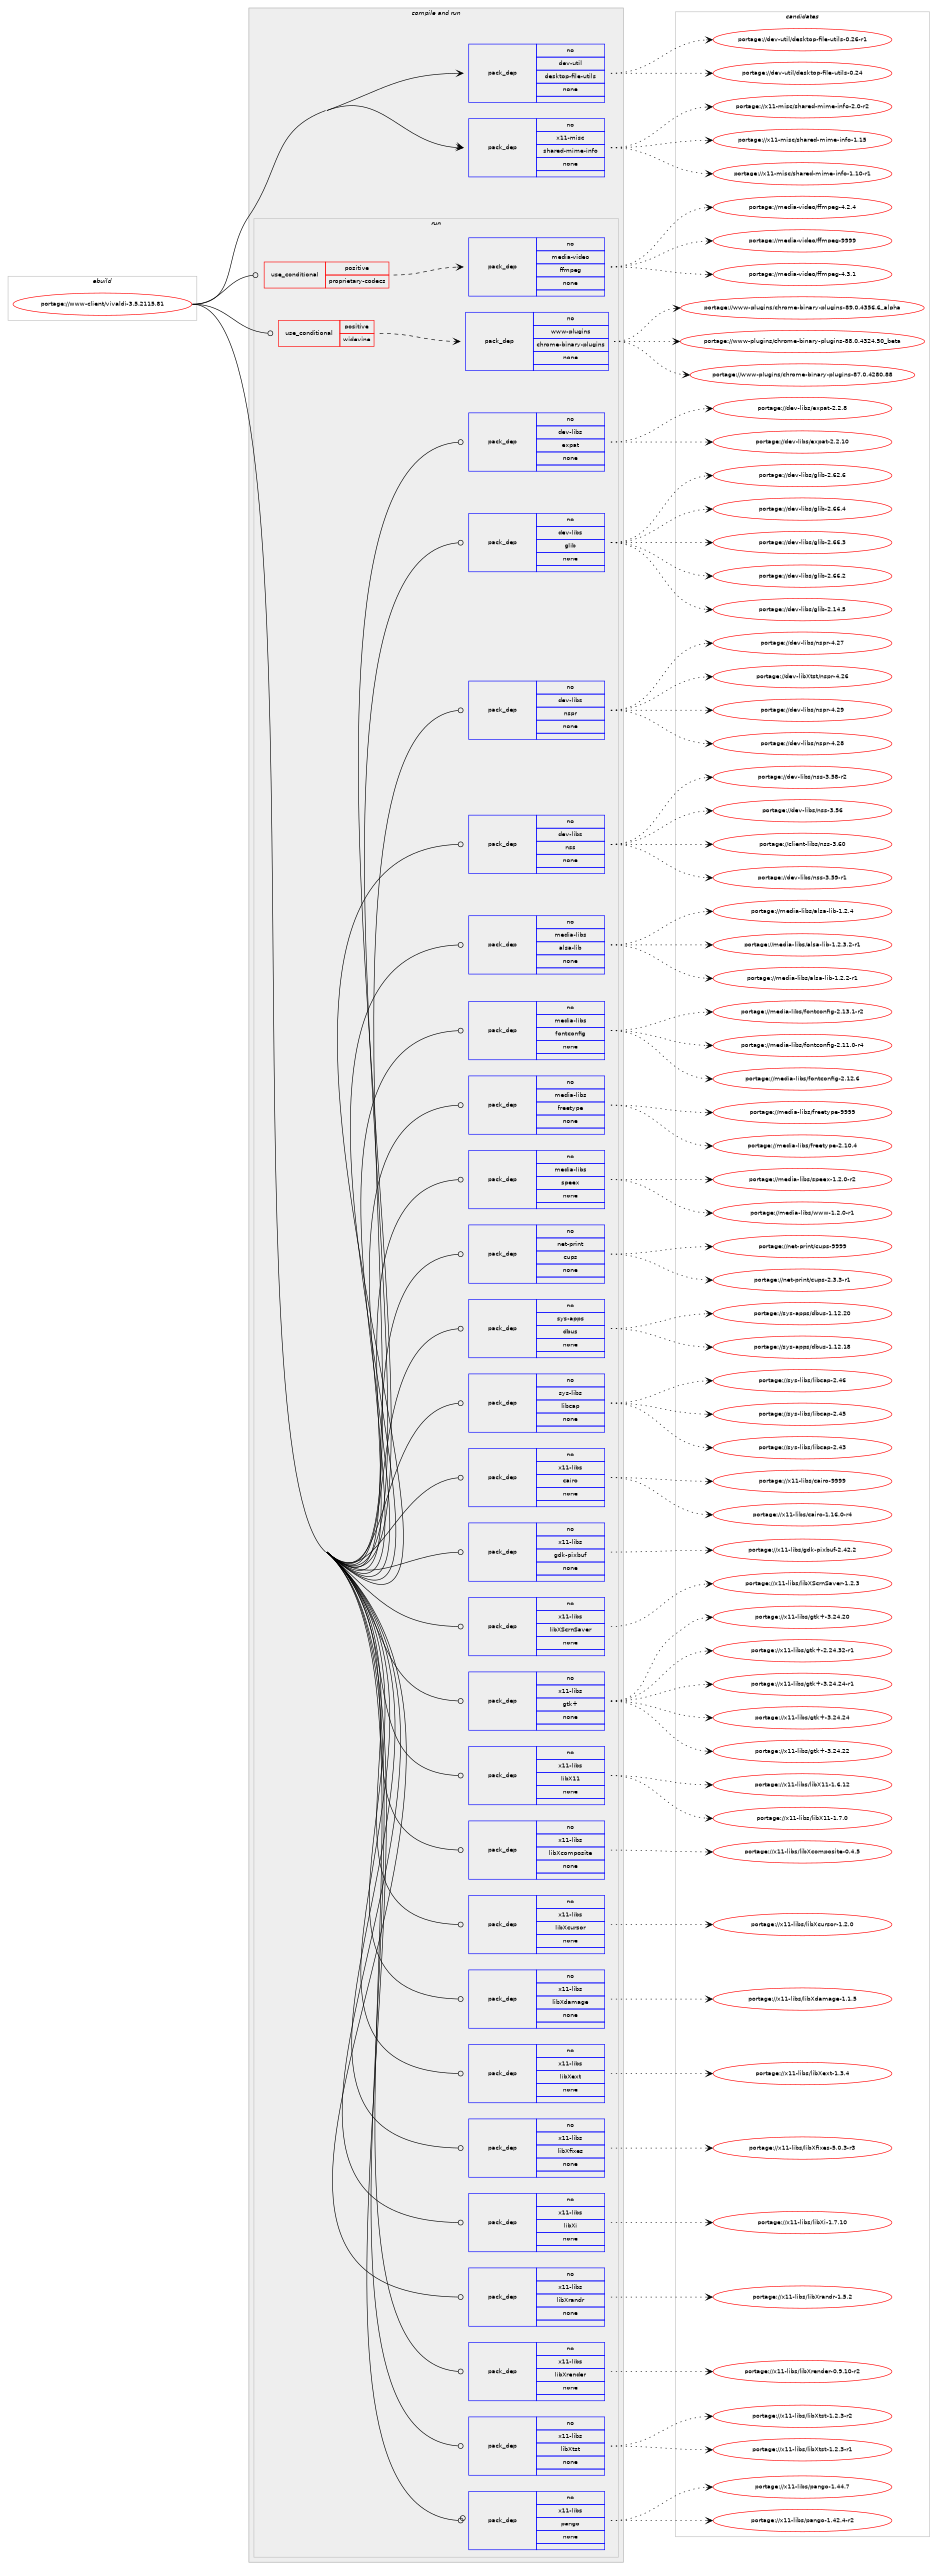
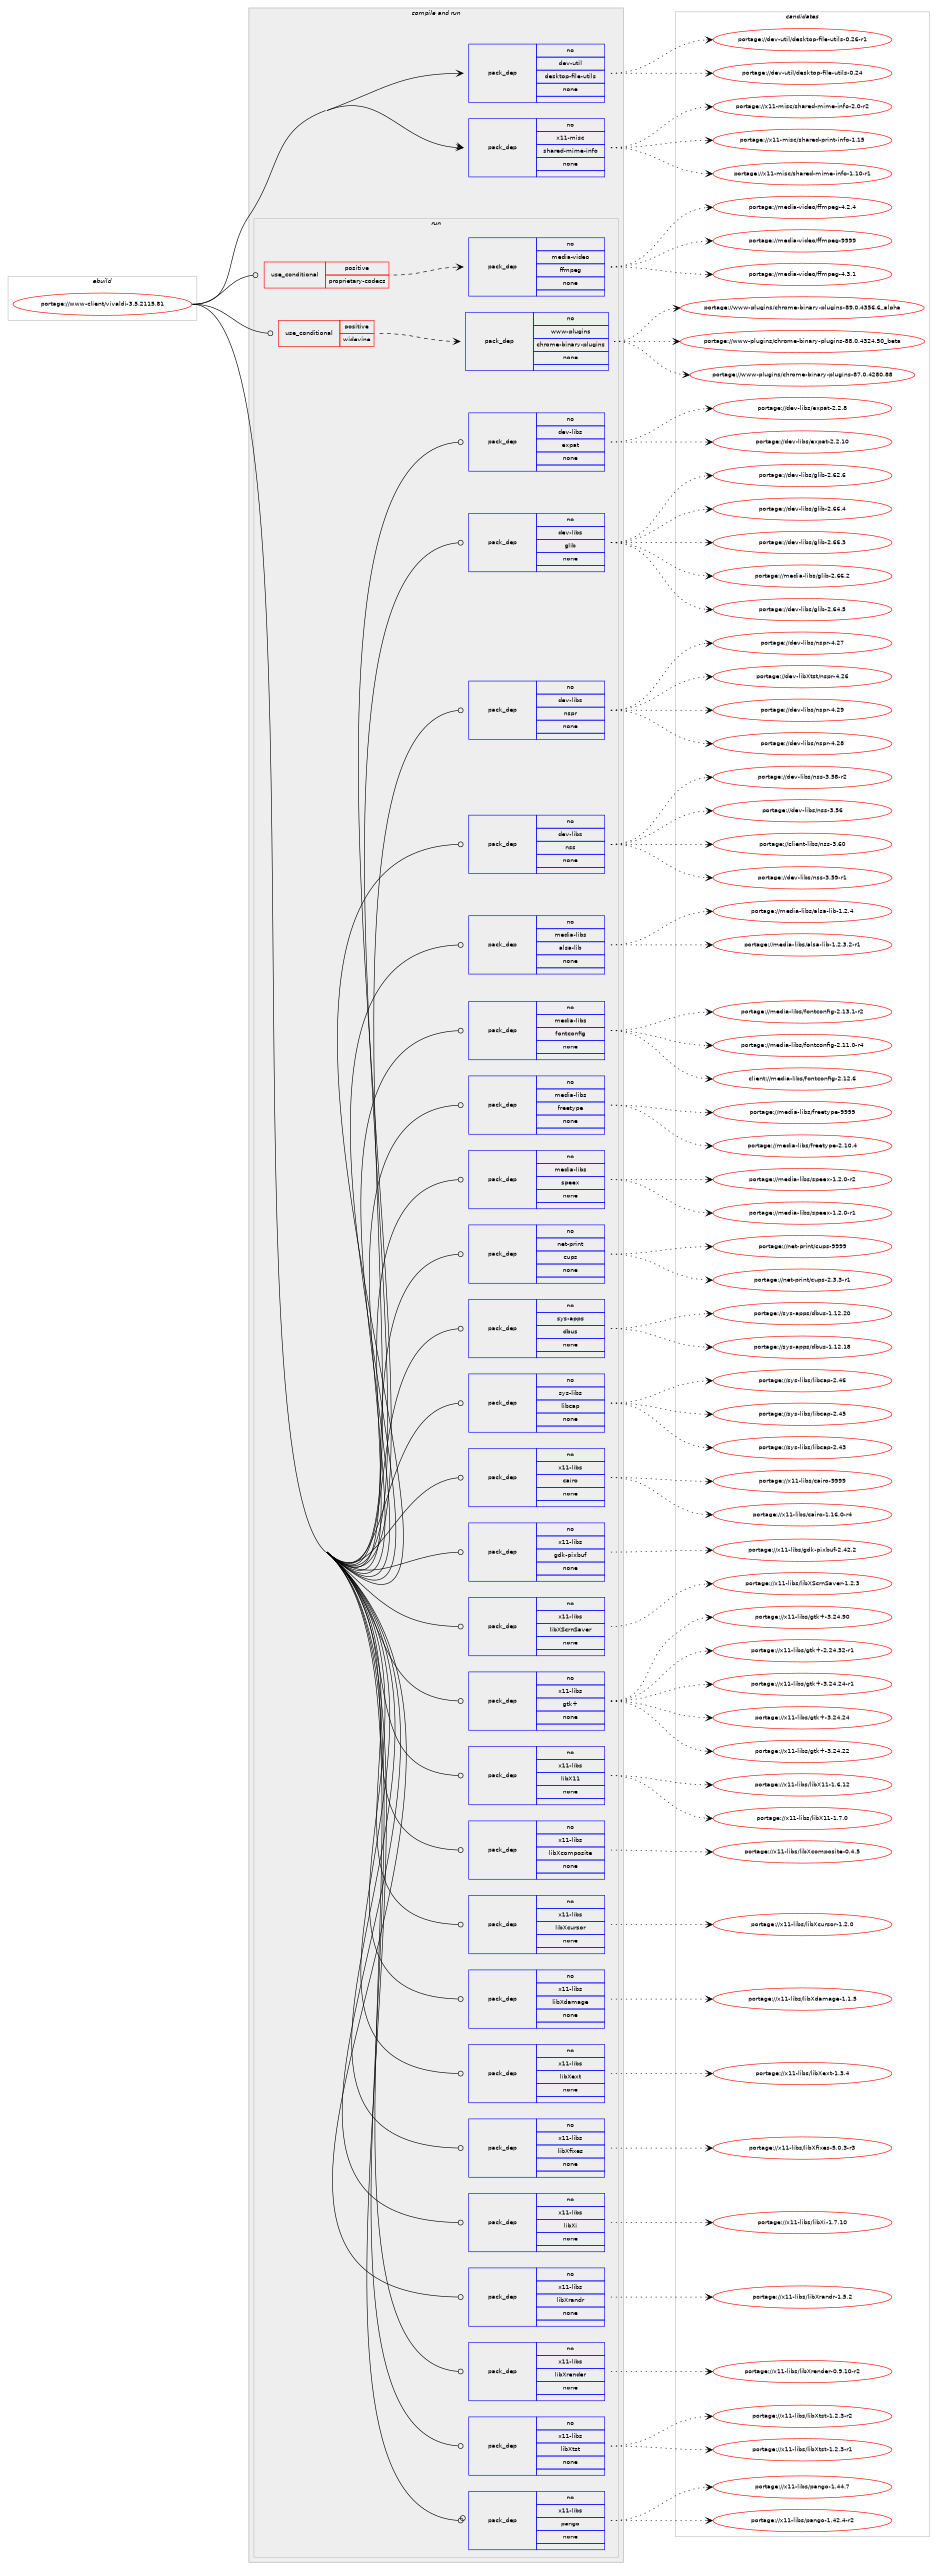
node "portage://x11-misc/shared-mime-info-1.15": label "portage://x11-misc/shared-mime-info-1.15" -> "portage://x11-misc/shared-print-info-1.15"
node "portage://dev-libs/glib-2.66.2": label "portage://dev-libs/glib-2.66.2" -> "portage://media-libs/glib-2.66.2"
node "portage://dev-libs/glib-2.14.5": label "portage://dev-libs/glib-2.14.5" -> "portage://dev-libs/glib-2.64.5"
node "portage://media-libs/alsa-lib-1.2.2-r1": removed
node "portage://media-libs/fontconfig-2.12.6": label "portage://media-libs/fontconfig-2.12.6" -> "client://media-libs/fontconfig-2.12.6"
node "portage://media-libs/www-1.2.0-r1": label "portage://media-libs/www-1.2.0-r1" -> "portage://media-libs/speex-1.2.0-r1"
node "portage://x11-libs/gtk+-3.24.20": label "portage://x11-libs/gtk+-3.24.20" -> "portage://x11-libs/gtk+-3.24.90"
